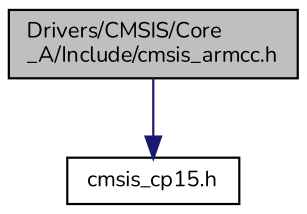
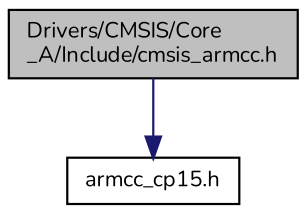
node "cmsis_cp15.h": label "cmsis_cp15.h" -> "armcc_cp15.h"
